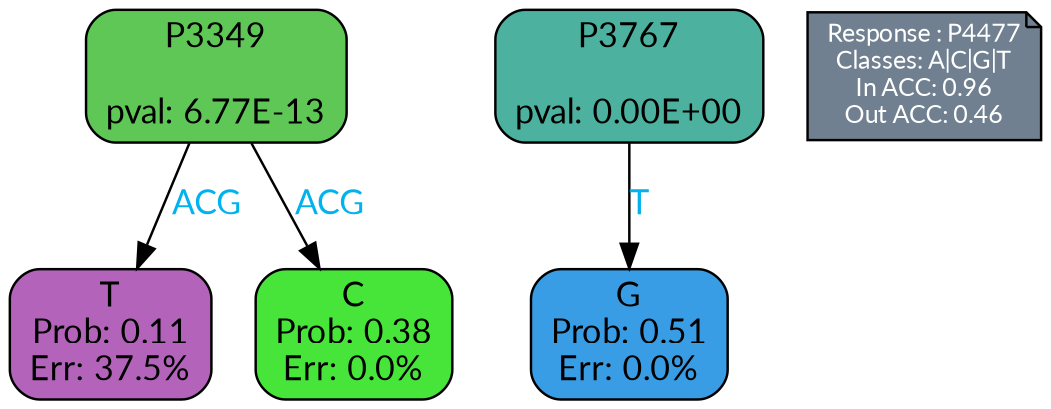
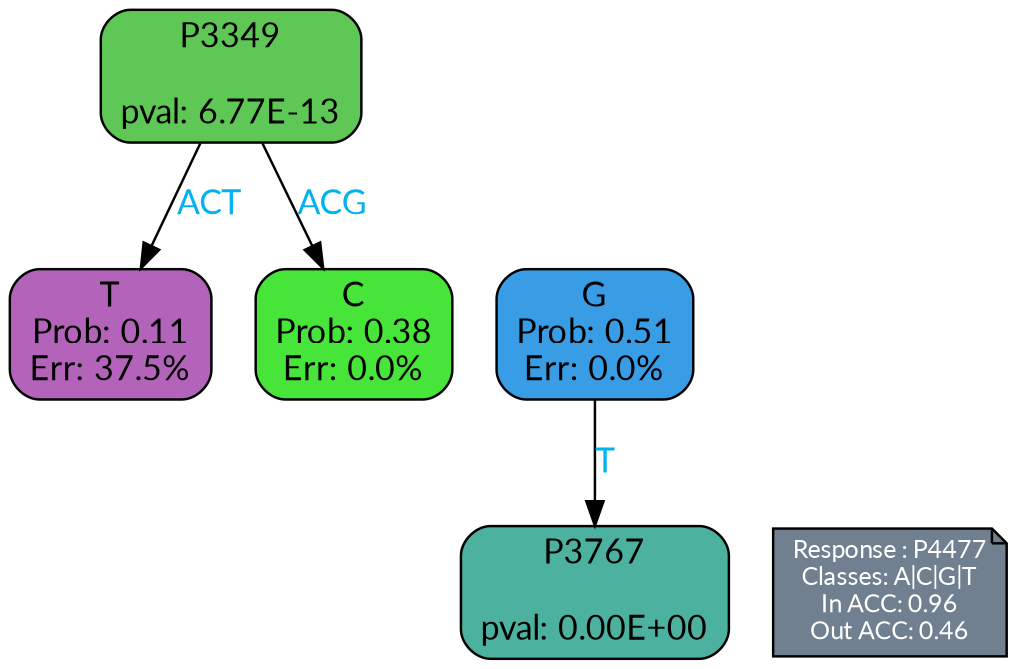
edge "P3767 pval: 0.00E+00" -> "G Prob: 0.51 Err: 0.0%": reversed
edge "P3349 pval: 6.77E-13" -> "T Prob: 0.11 Err: 37.5%": label "ACG" -> "ACT"
